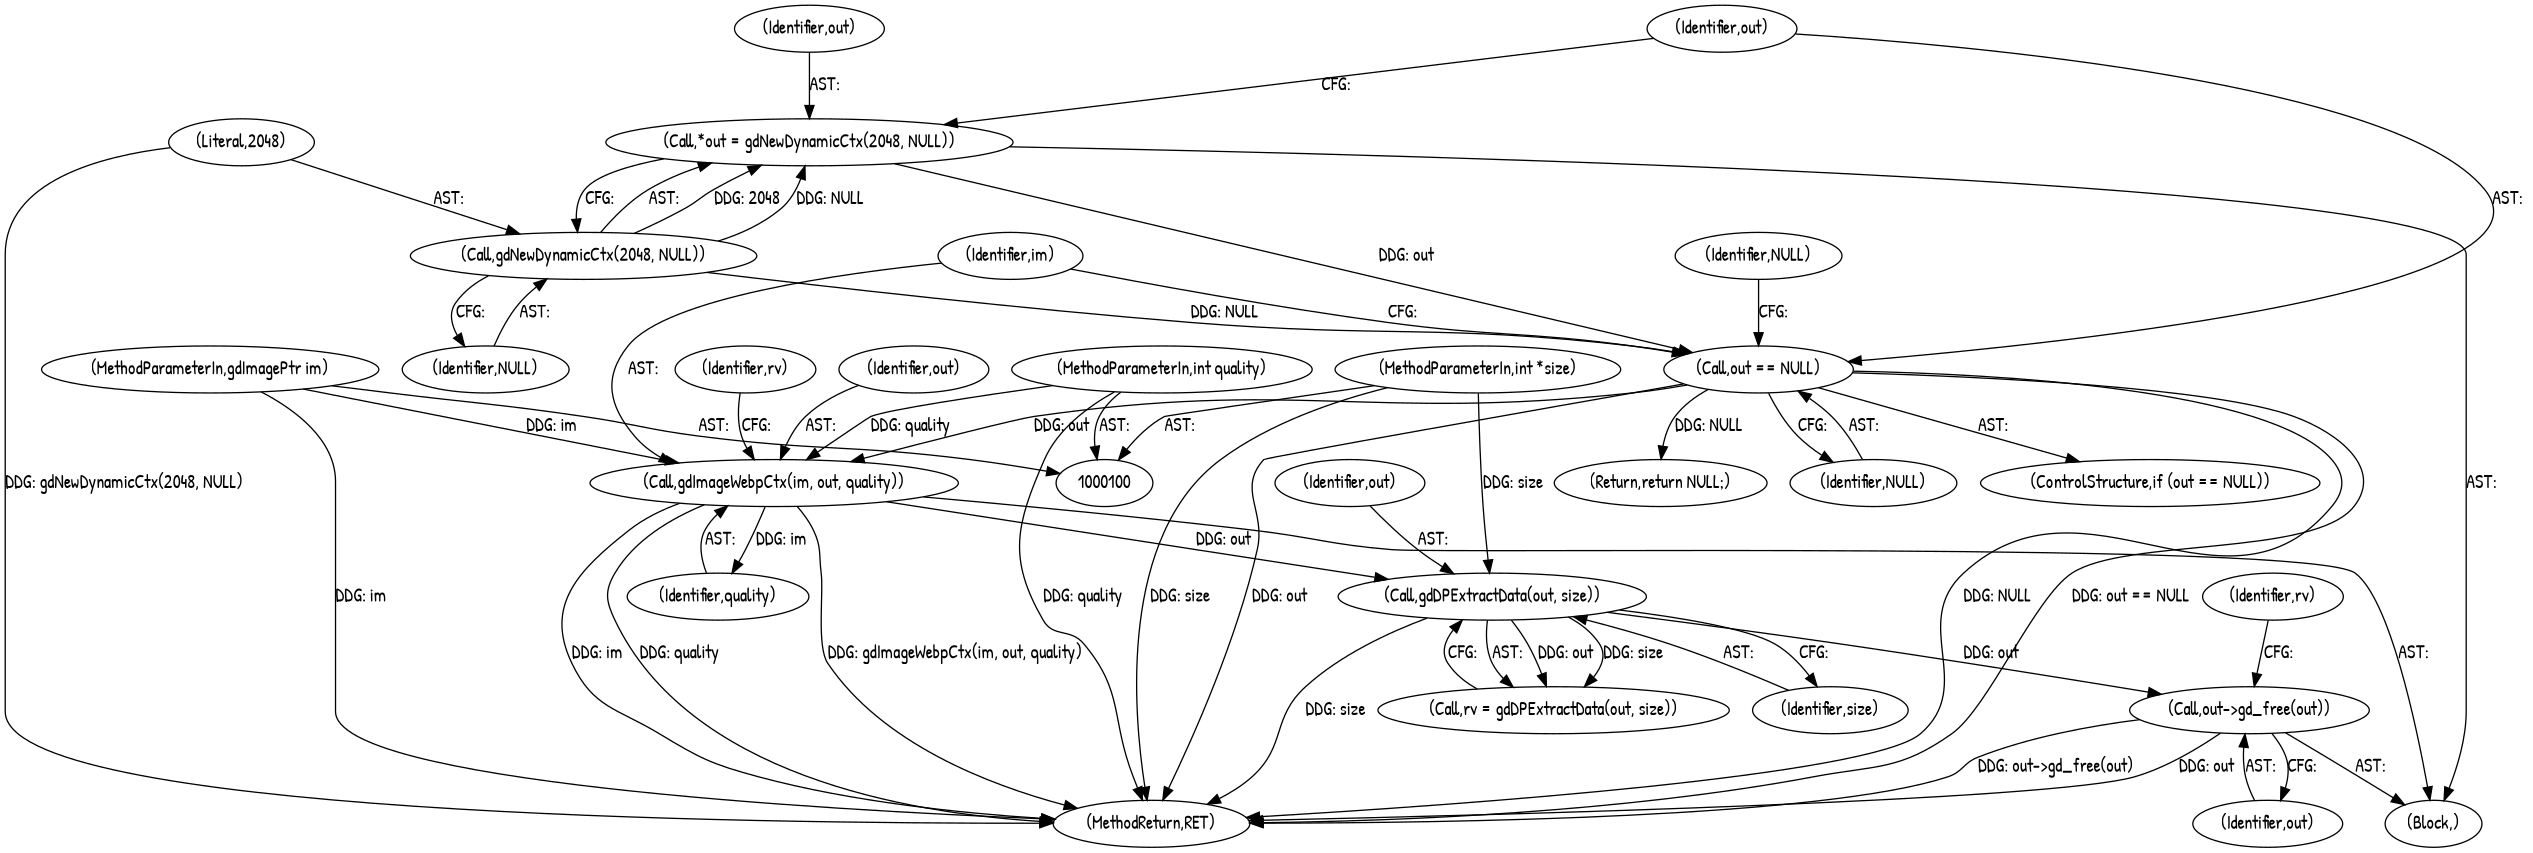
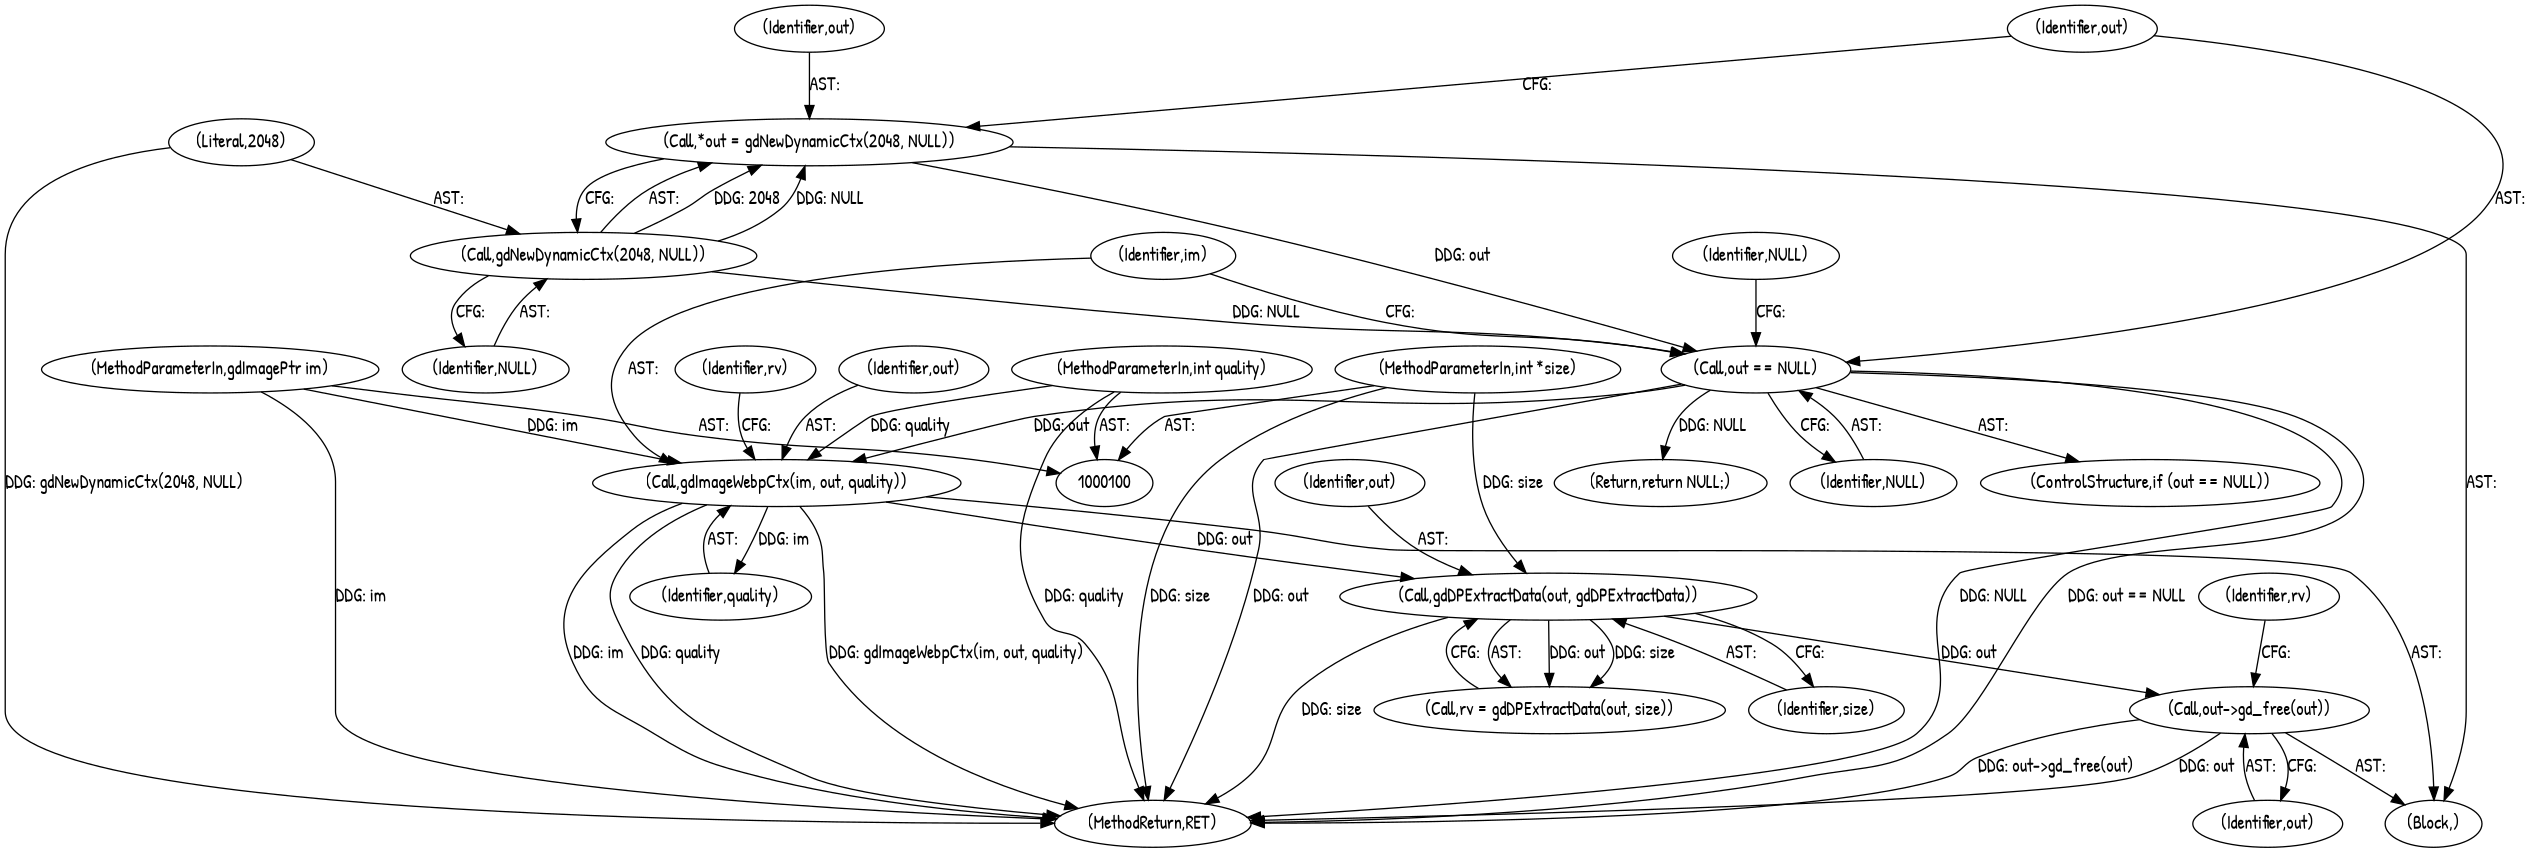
node "(Call,gdDPExtractData(out, size))": label "(Call,gdDPExtractData(out, size))" -> "(Call,gdDPExtractData(out, gdDPExtractData))"
